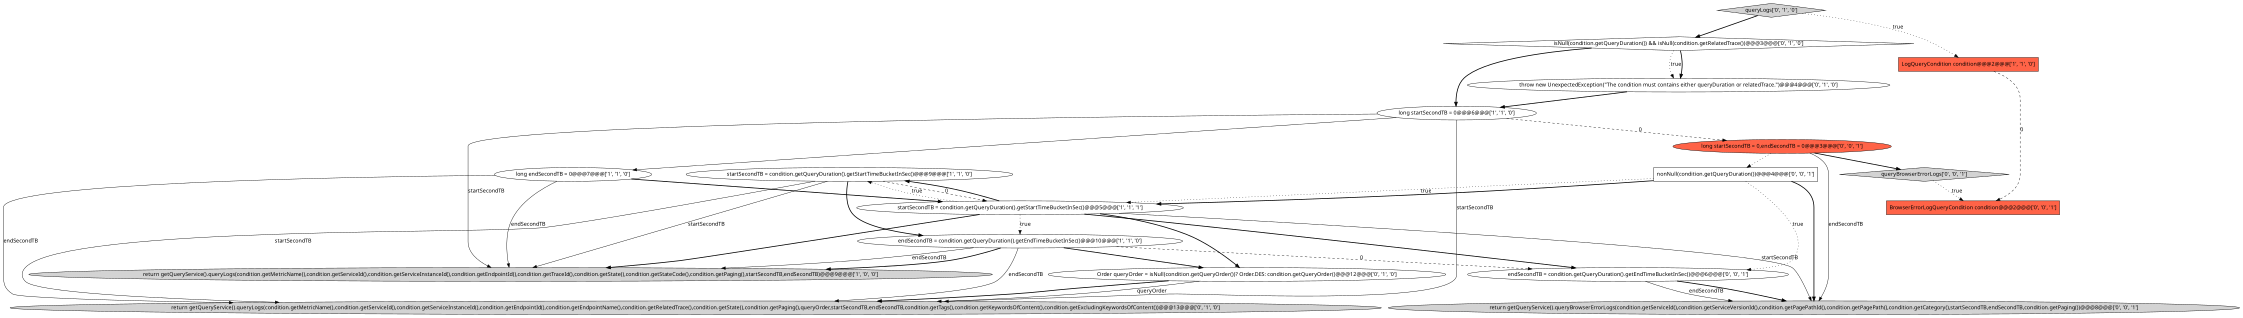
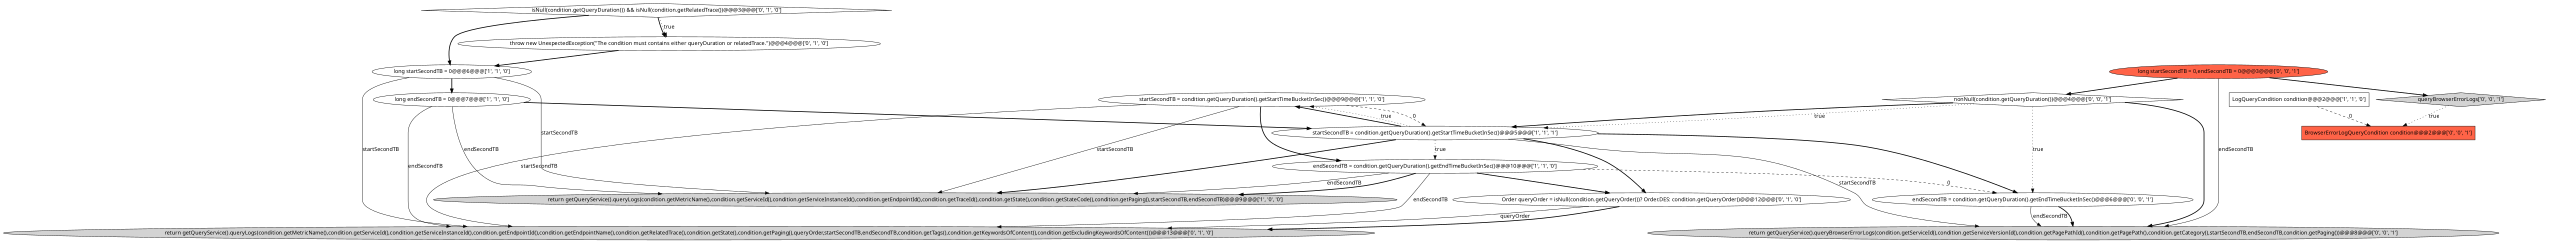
node "queryLogs['0', '1', '0']": removed
node "LogQueryCondition condition@@@2@@@['1', '1', '0']": fillcolor tomato -> white
edge "long startSecondTB = 0@@@6@@@['1', '1', '0']" -> "long startSecondTB = 0,endSecondTB = 0@@@3@@@['0', '0', '1']": removed, label "0"
edge "long startSecondTB = 0@@@6@@@['1', '1', '0']" -> "long endSecondTB = 0@@@7@@@['1', '1', '0']": style solid -> bold
edge "long startSecondTB = 0,endSecondTB = 0@@@3@@@['0', '0', '1']" -> "nonNull(condition.getQueryDuration())@@@4@@@['0', '0', '1']": style dotted -> bold
node "nonNull(condition.getQueryDuration())@@@4@@@['0', '0', '1']": shape box -> diamond
